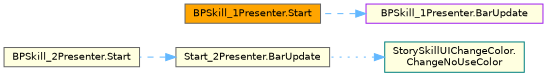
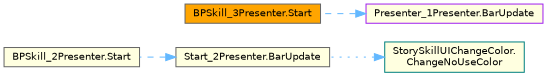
node "BPSkill_1Presenter.Start": label "BPSkill_1Presenter.Start" -> "BPSkill_3Presenter.Start"
node "BPSkill_1Presenter.BarUpdate": label "BPSkill_1Presenter.BarUpdate" -> "Presenter_1Presenter.BarUpdate"
